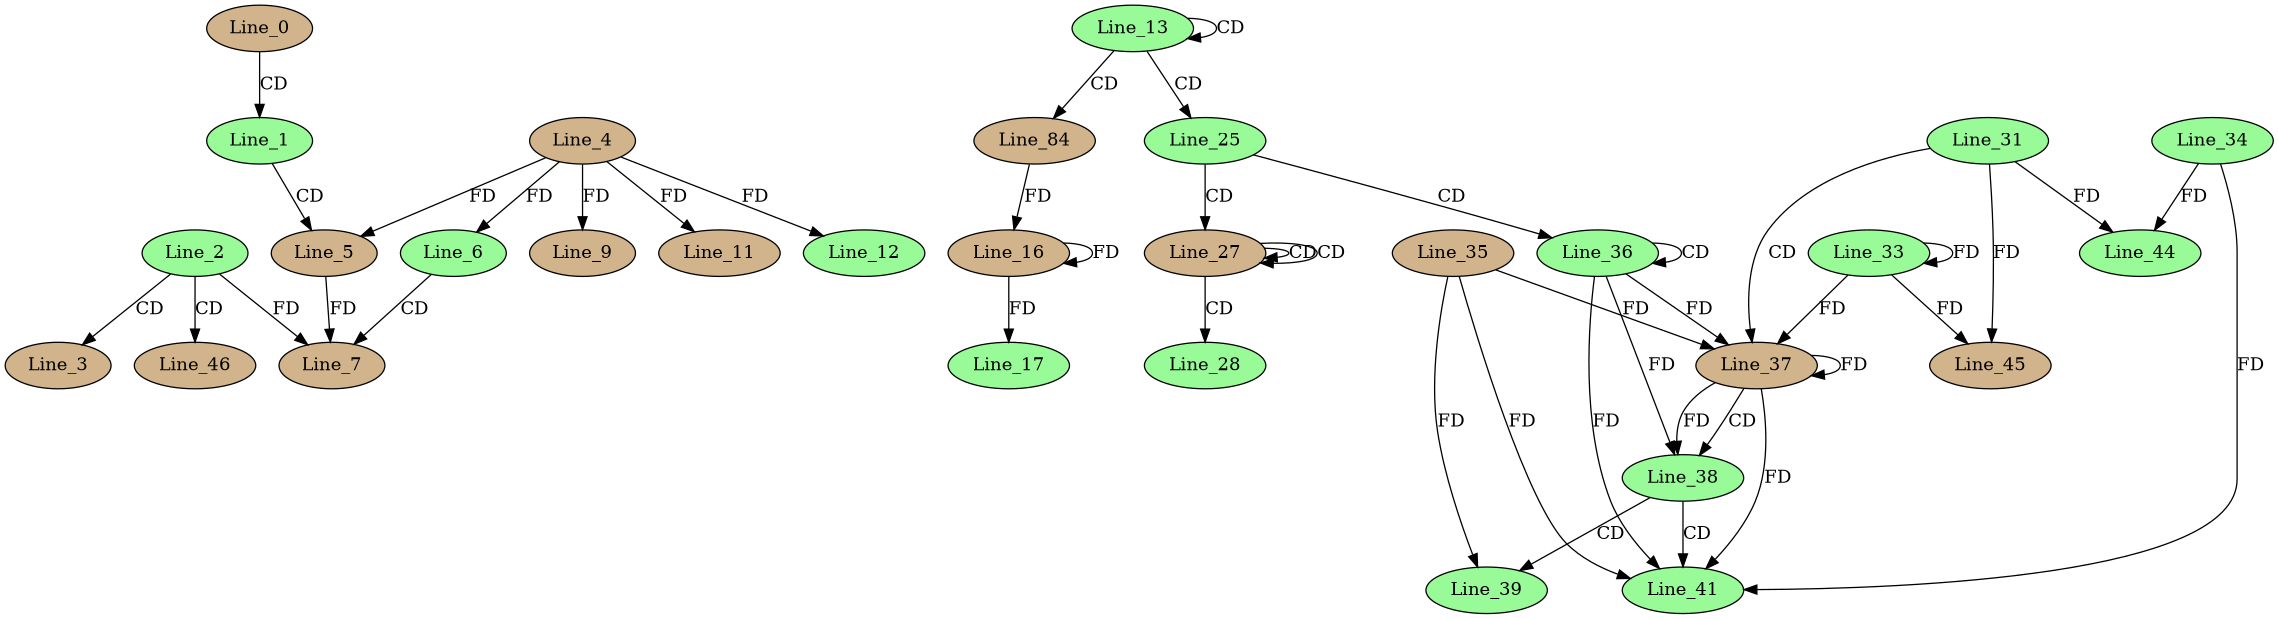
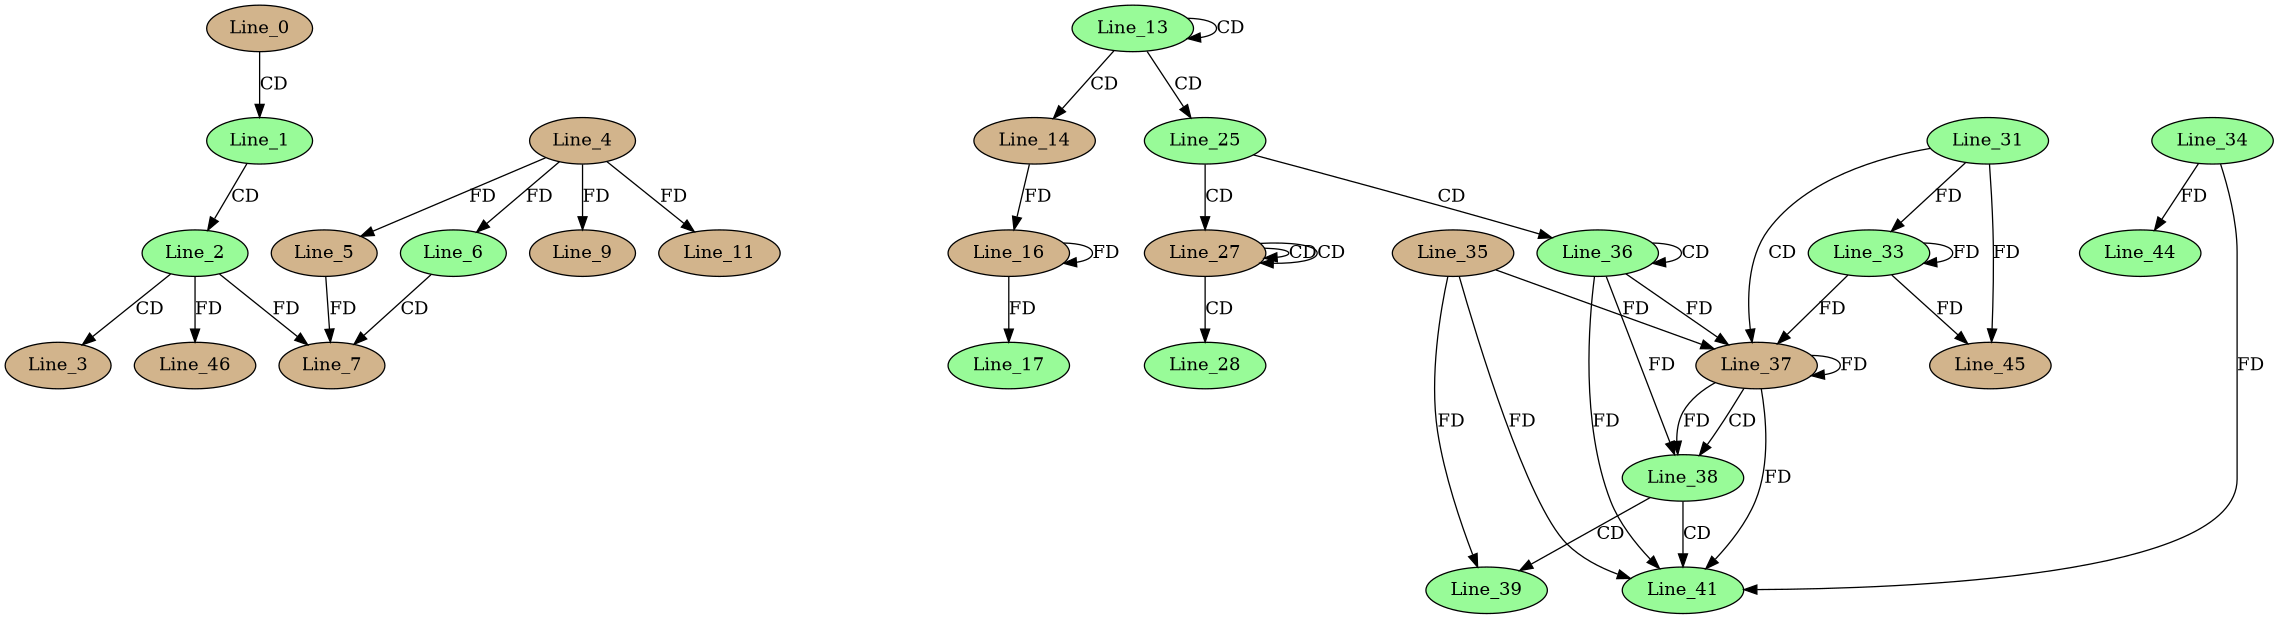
node "Line_84": label "Line_84" -> "Line_14"
edge "Line_1" -> "Line_5": now "Line_1" -> "Line_2"
edge "Line_31" -> "Line_44": now "Line_31" -> "Line_33"
node "Line_12": removed
edge "Line_2" -> "Line_46": label "CD" -> "FD"
